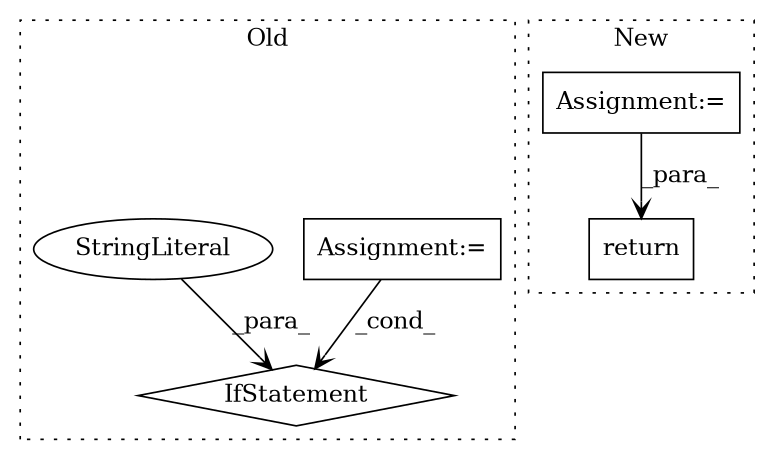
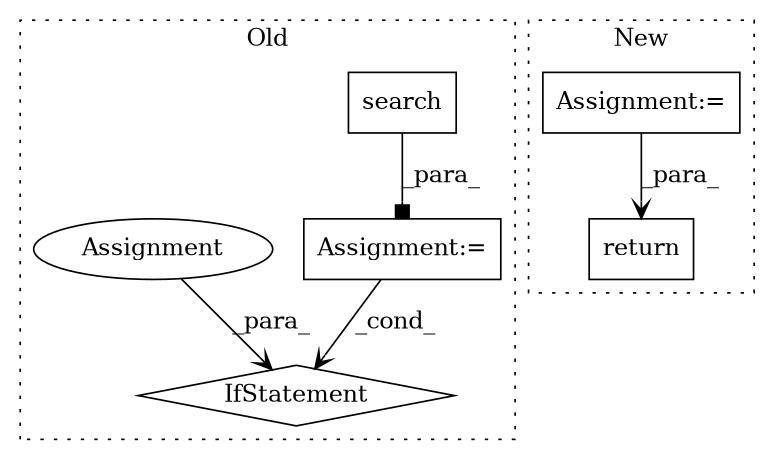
node "search": added
node "StringLiteral": label "StringLiteral" -> "Assignment"
